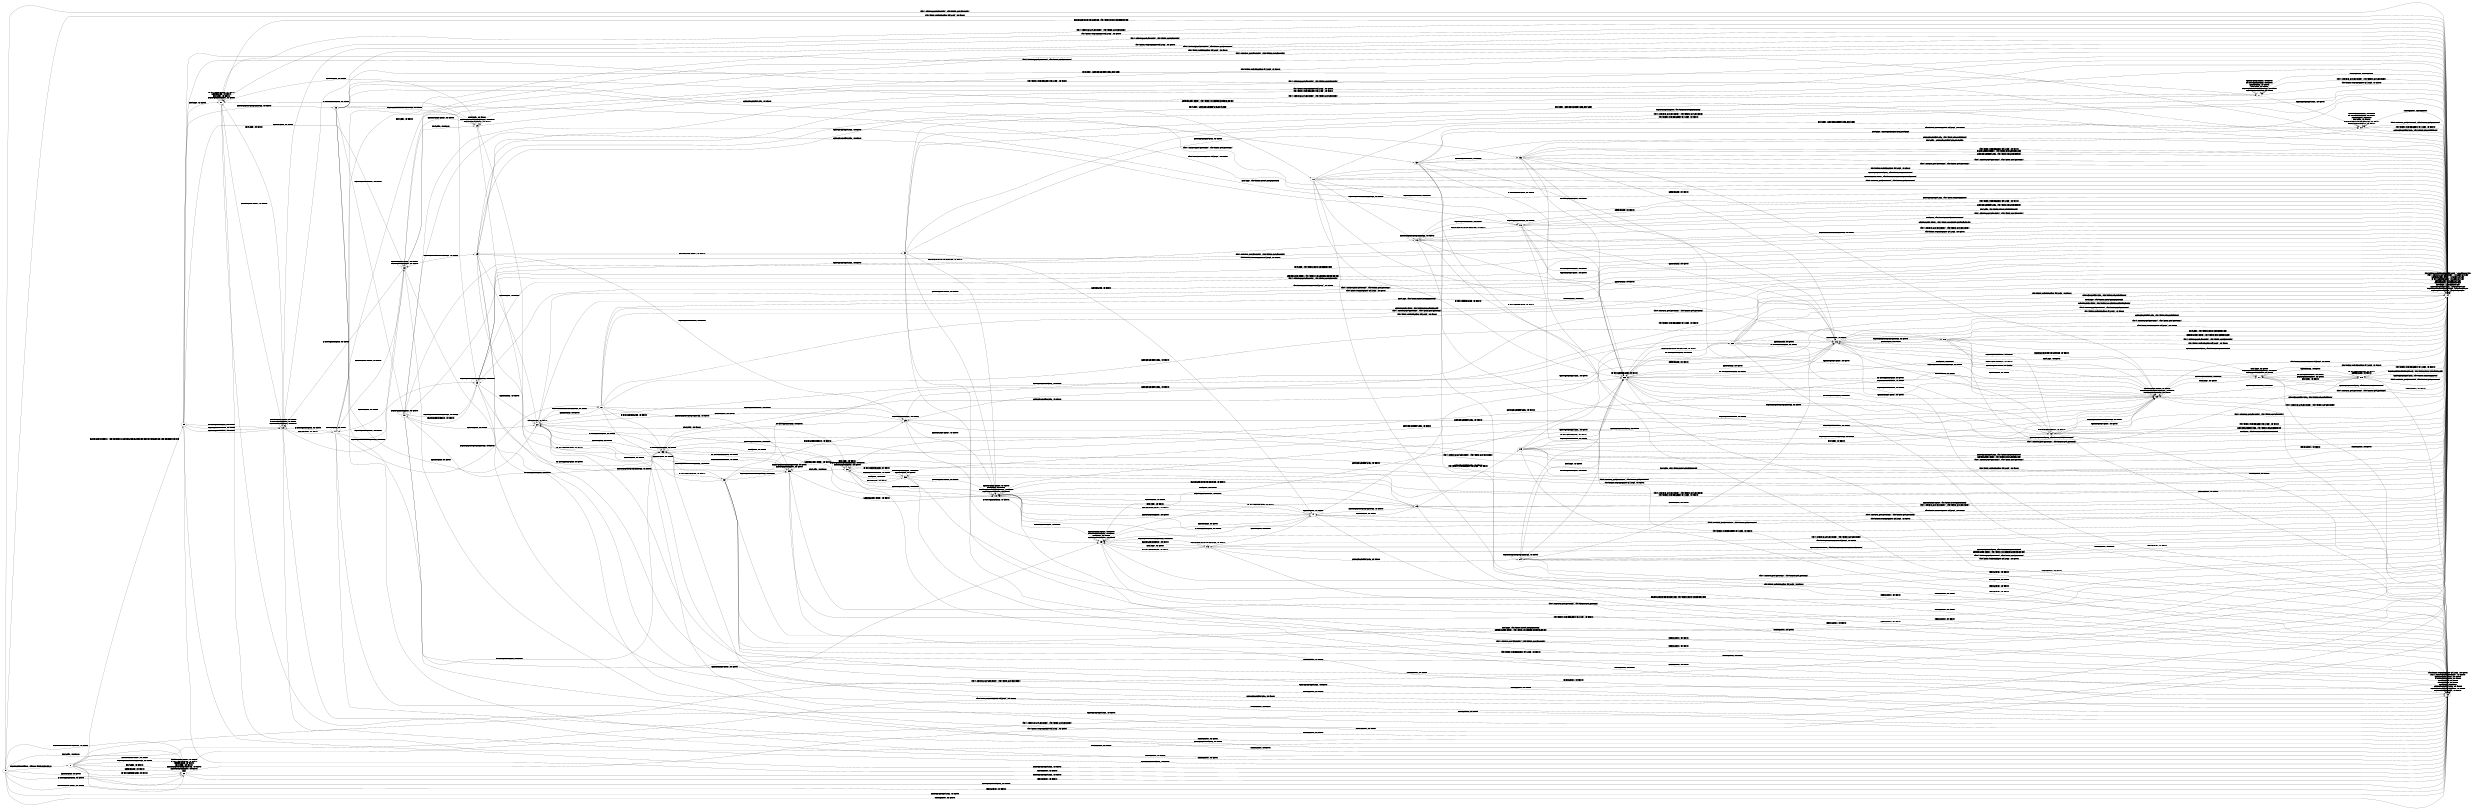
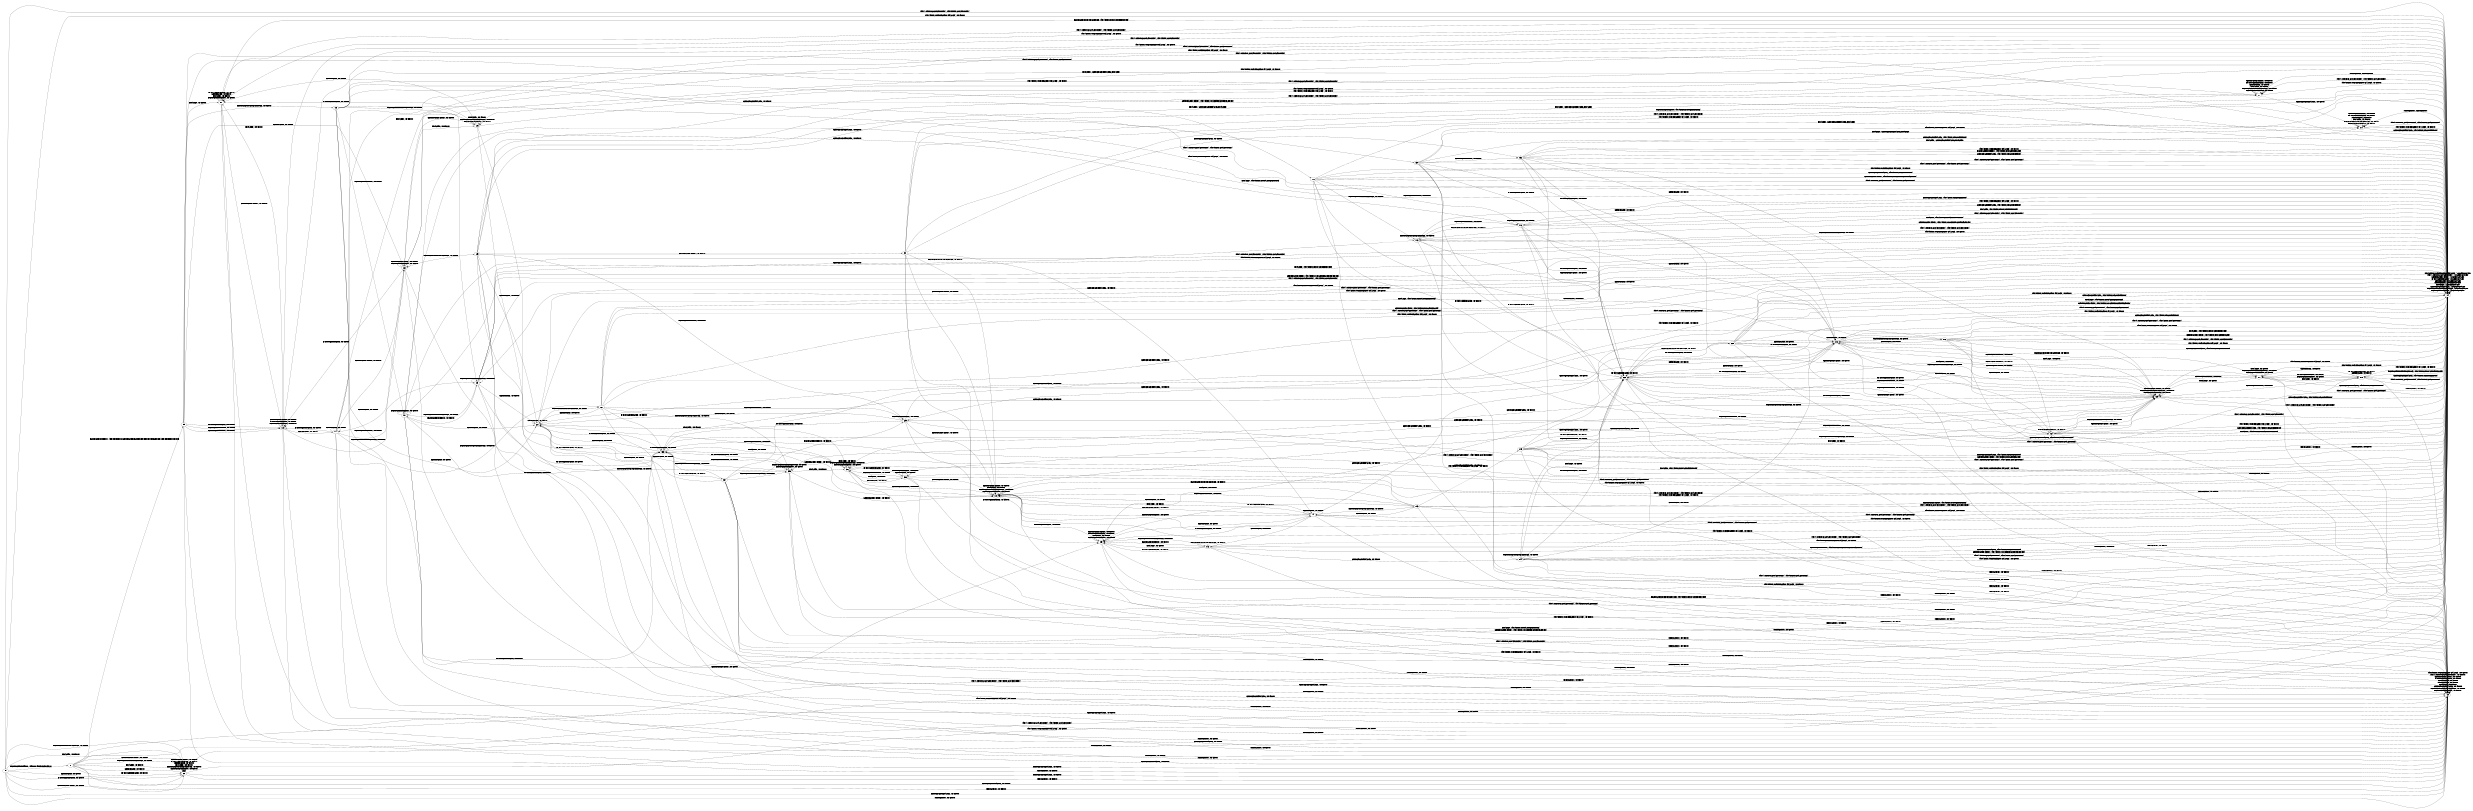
edge "s31" -> "s41": label "CERTIFICATE / TIMEOUT" -> "CHANGE_CIPHER_SPEC / TIMEOUT"
